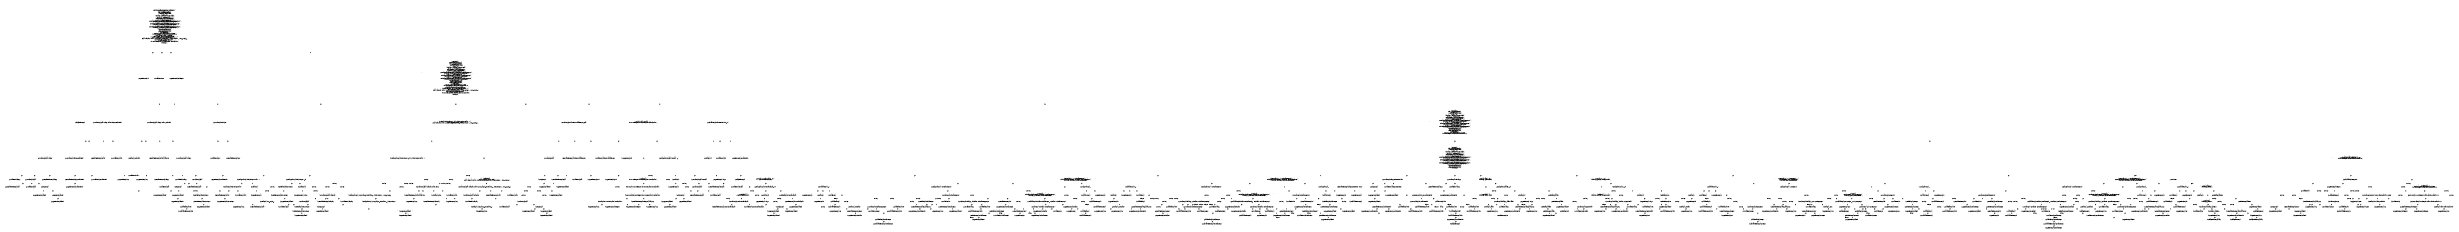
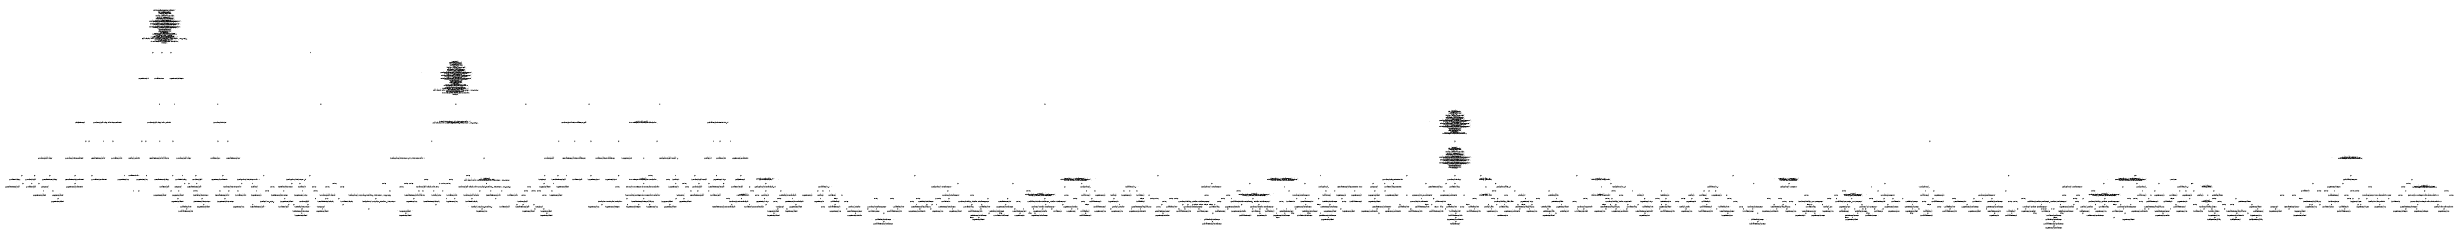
edge "51:CtInvocationImpl@builder.dispose()" -> "51:CtVariableReadImpl@builder": now "37:CtVirtualElement@setValue" -> "51:CtVariableReadImpl@builder"
edge "6:CtBinaryOperatorImpl@dataFile != null" -> "7:CtFieldReadImpl@dataFile": removed, label "Control Dep"
node "41:CtExecutableReferenceImpl@getJava()": added
